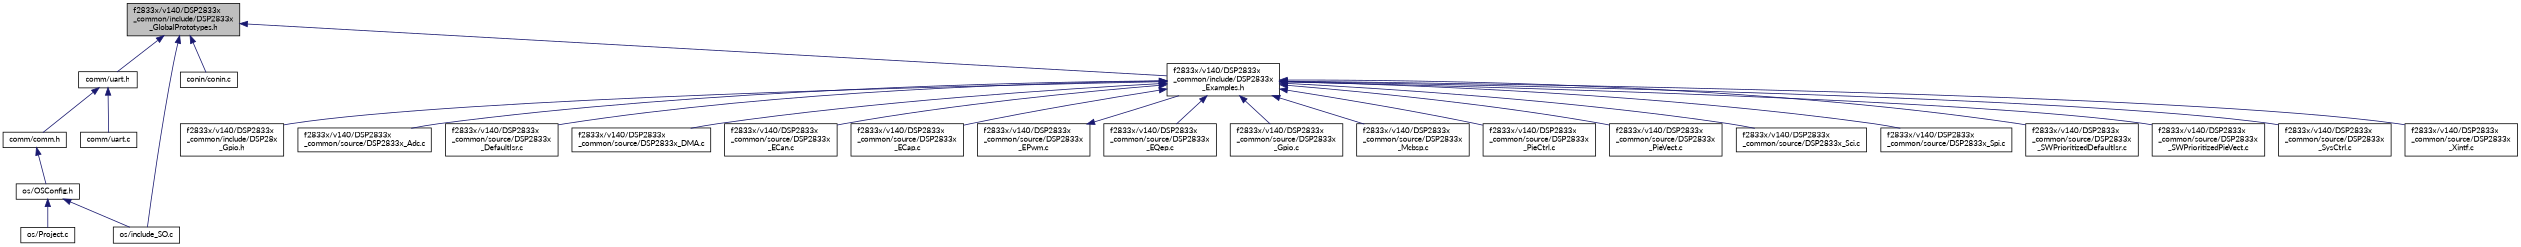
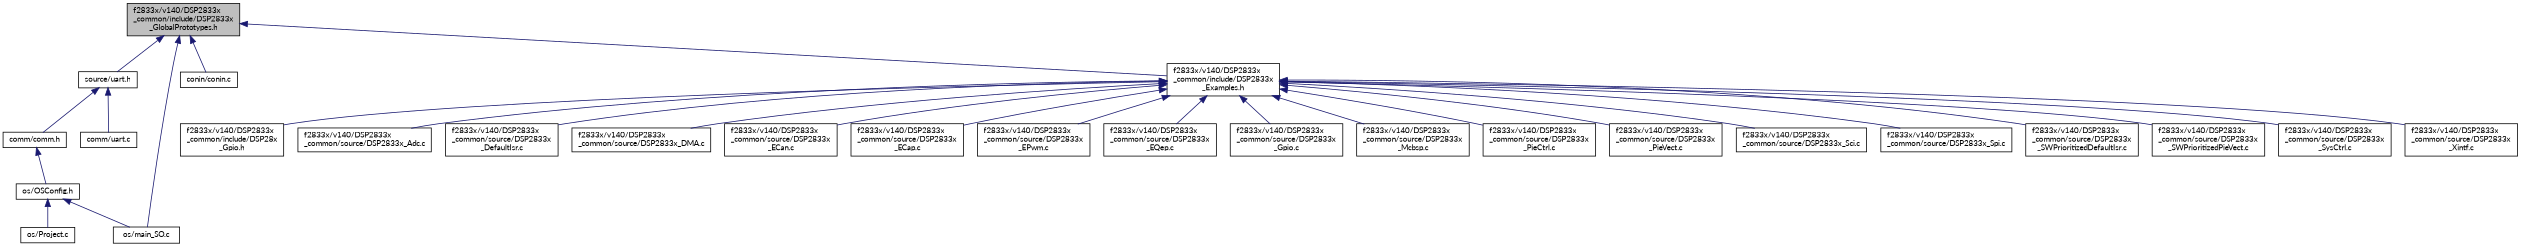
node "comm/uart.h": label "comm/uart.h" -> "source/uart.h"
edge "f2833x/v140/DSP2833x _common/include/DSP2833x _Examples.h" -> "f2833x/v140/DSP2833x _common/source/DSP2833x _EPwm.c": reversed
node "os/include_SO.c": label "os/include_SO.c" -> "os/main_SO.c"
